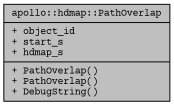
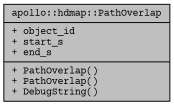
node "apollo::hdmap::PathOverlap": text "+ hdmap_s" -> "+ end_s"
